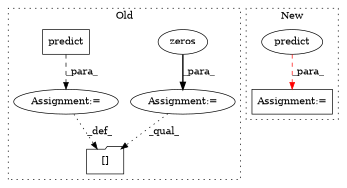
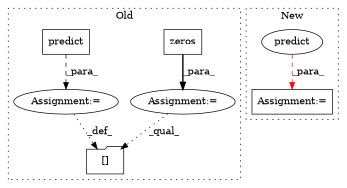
node "zeros": shape ellipse -> box
